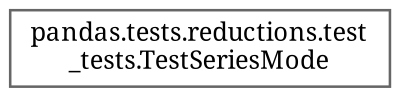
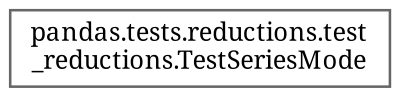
node "pandas.tests.reductions.test _tests.TestSeriesMode": label "pandas.tests.reductions.test _tests.TestSeriesMode" -> "pandas.tests.reductions.test _reductions.TestSeriesMode"
